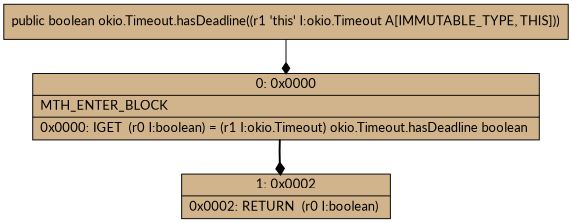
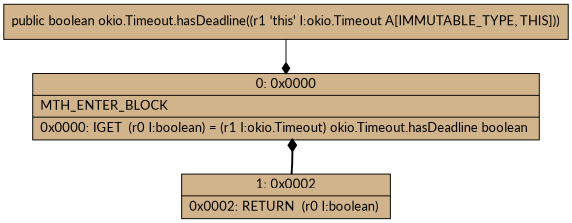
edge "0: 0x0000" -> "1: 0x0002": reversed
